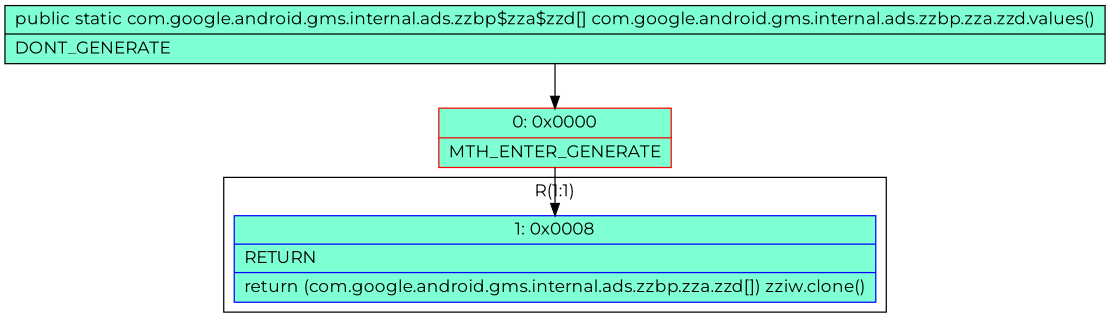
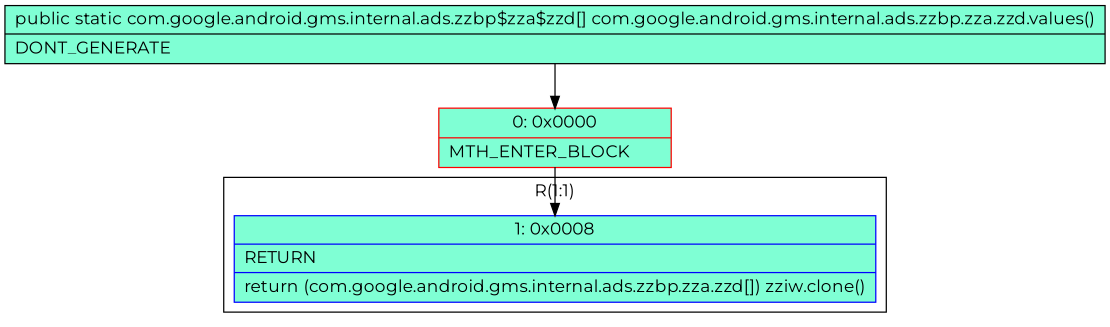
node "0: 0x0000": text "MTH_ENTER_GENERATE" -> "MTH_ENTER_BLOCK"
